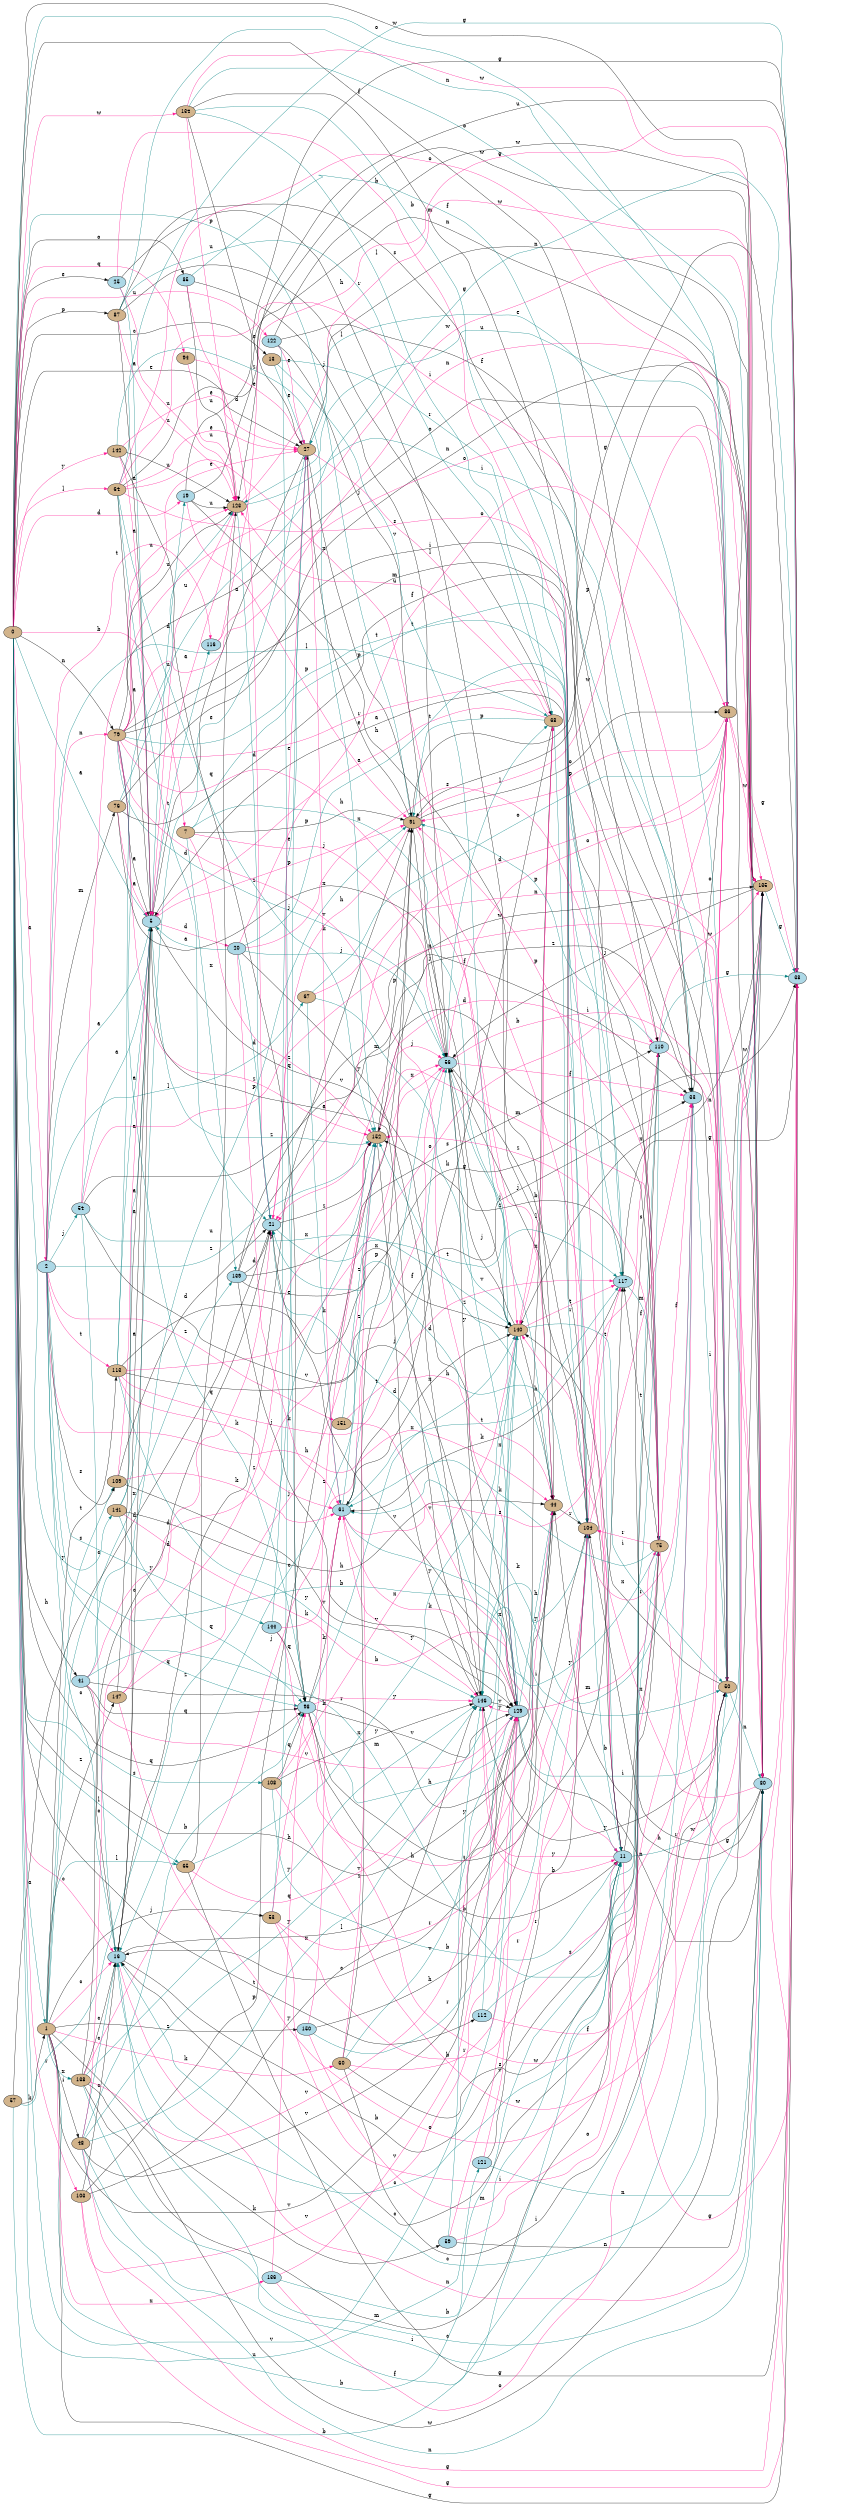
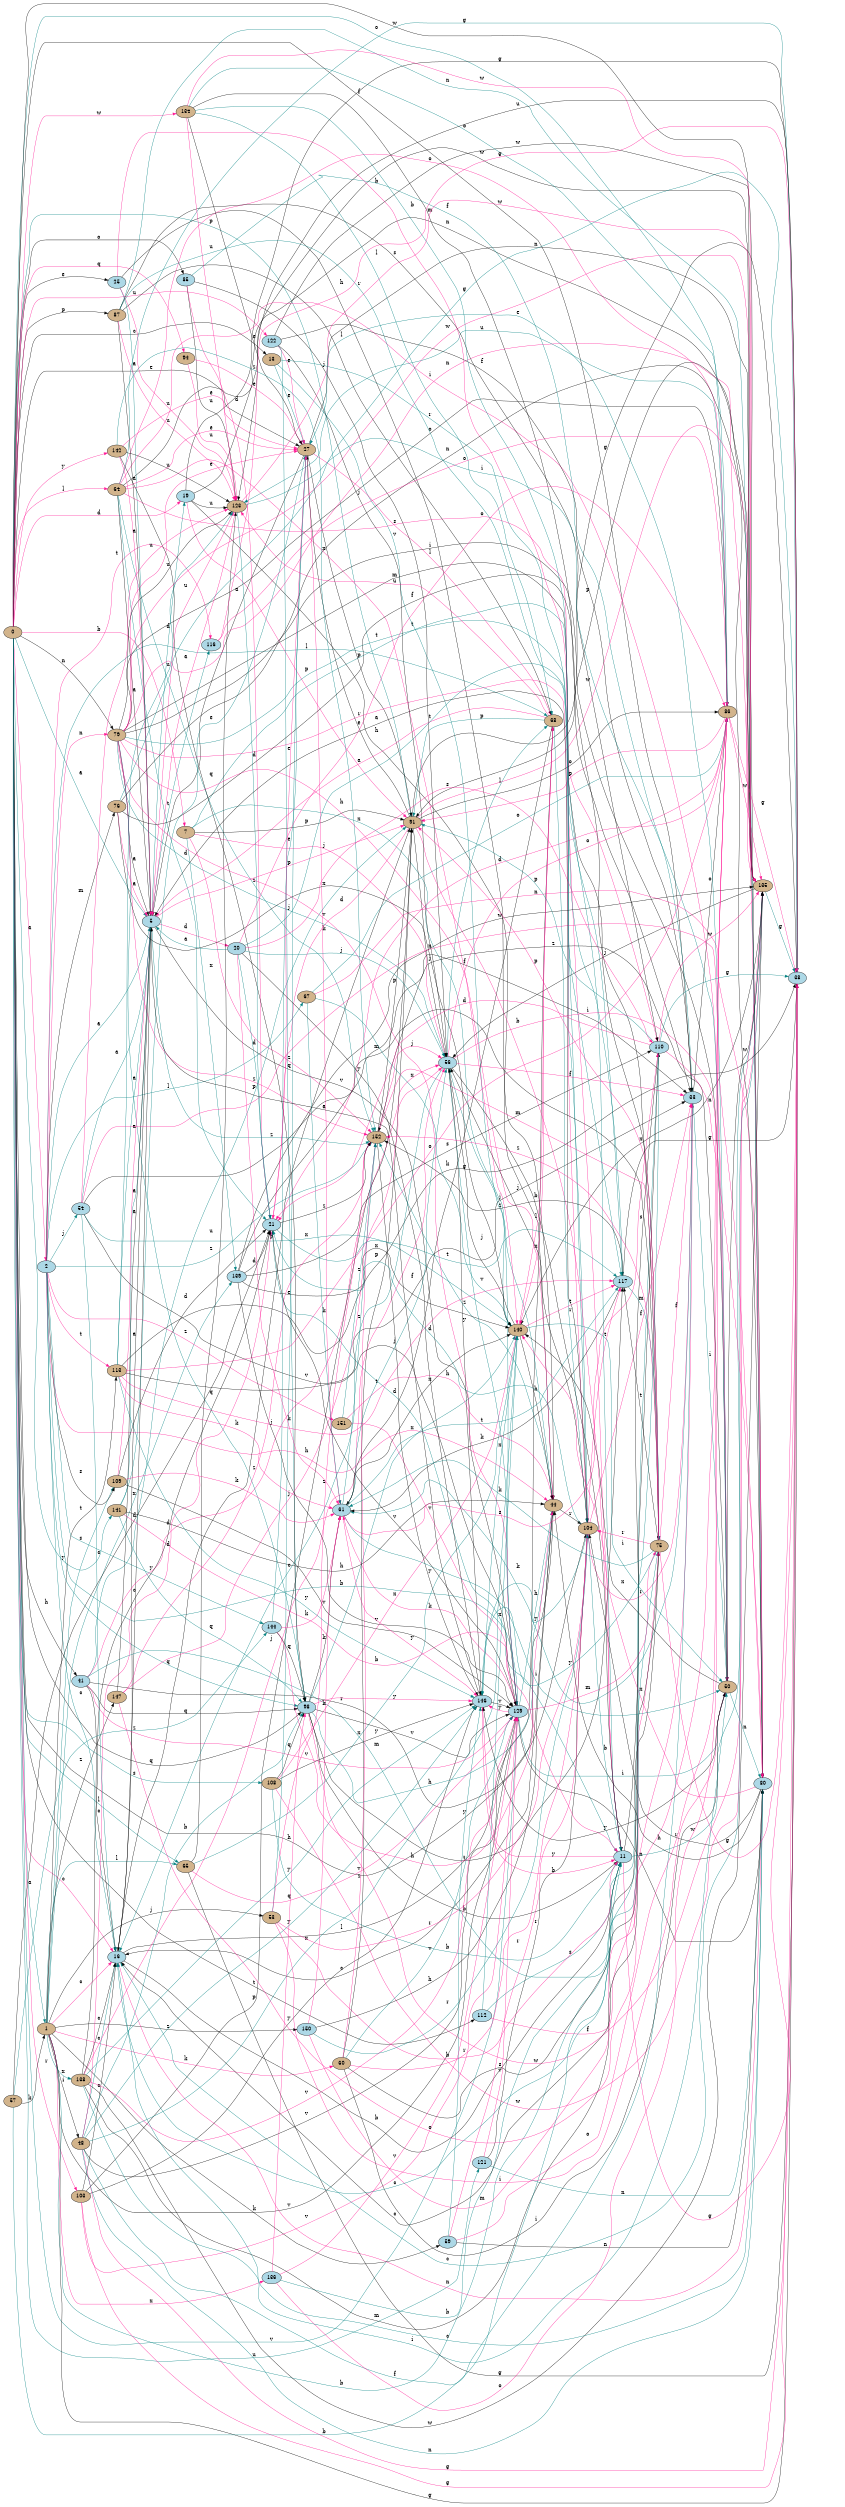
edge "91" -> "21": label "h" -> "d"
edge "57" -> "152": now "57" -> "144"
